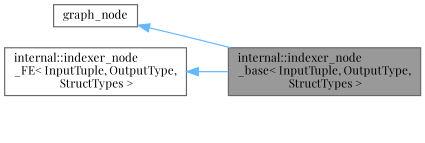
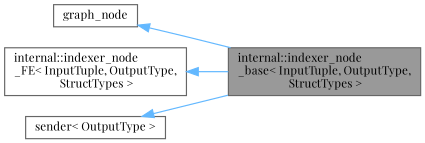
node "sender< OutputType >": added
